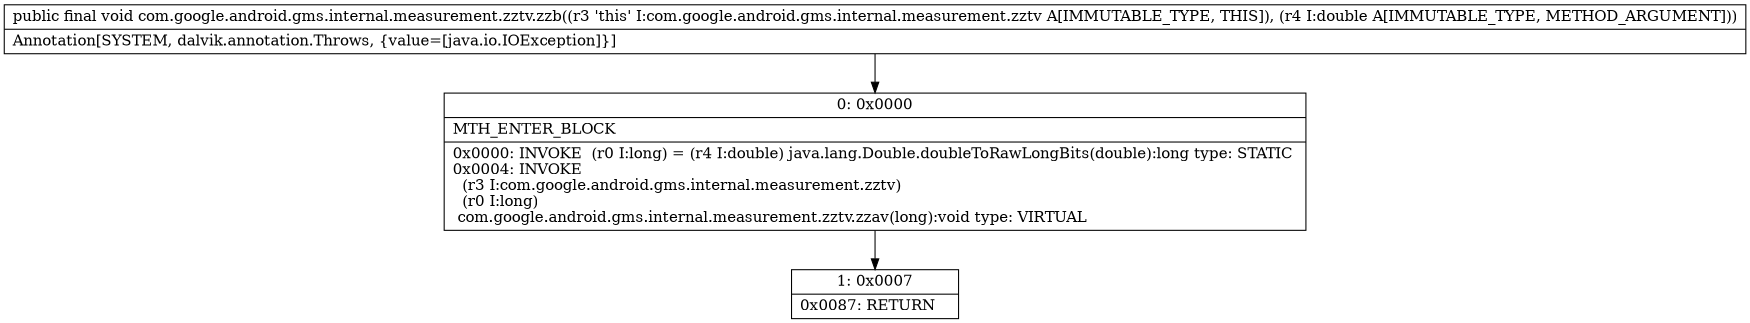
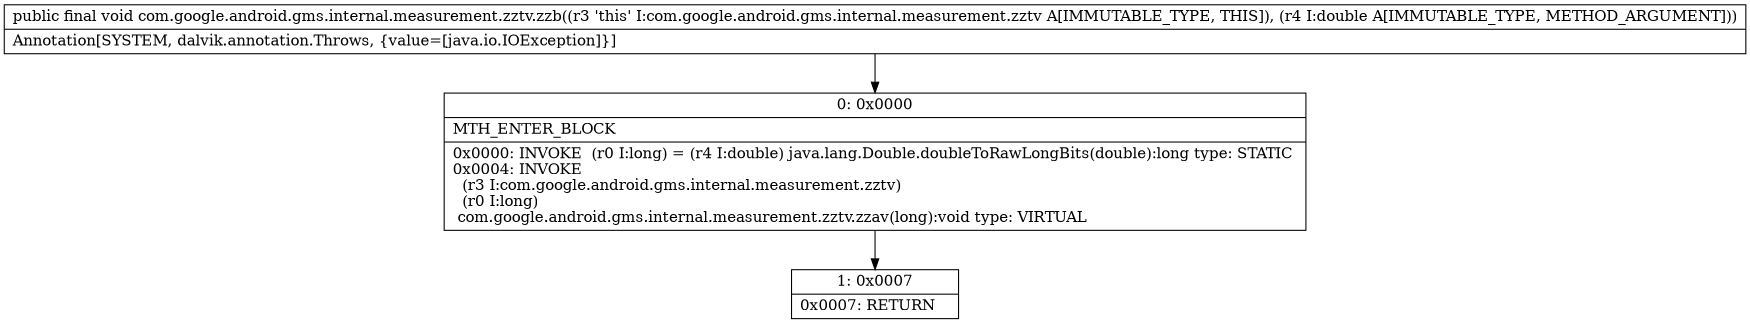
node "1: 0x0007": text "0x0087: RETURN" -> "0x0007: RETURN"
